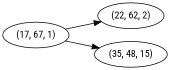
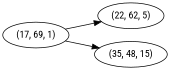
node "(22, 62, 2)": label "(22, 62, 2)" -> "(22, 62, 5)"
node "(17, 67, 1)": label "(17, 67, 1)" -> "(17, 69, 1)"
